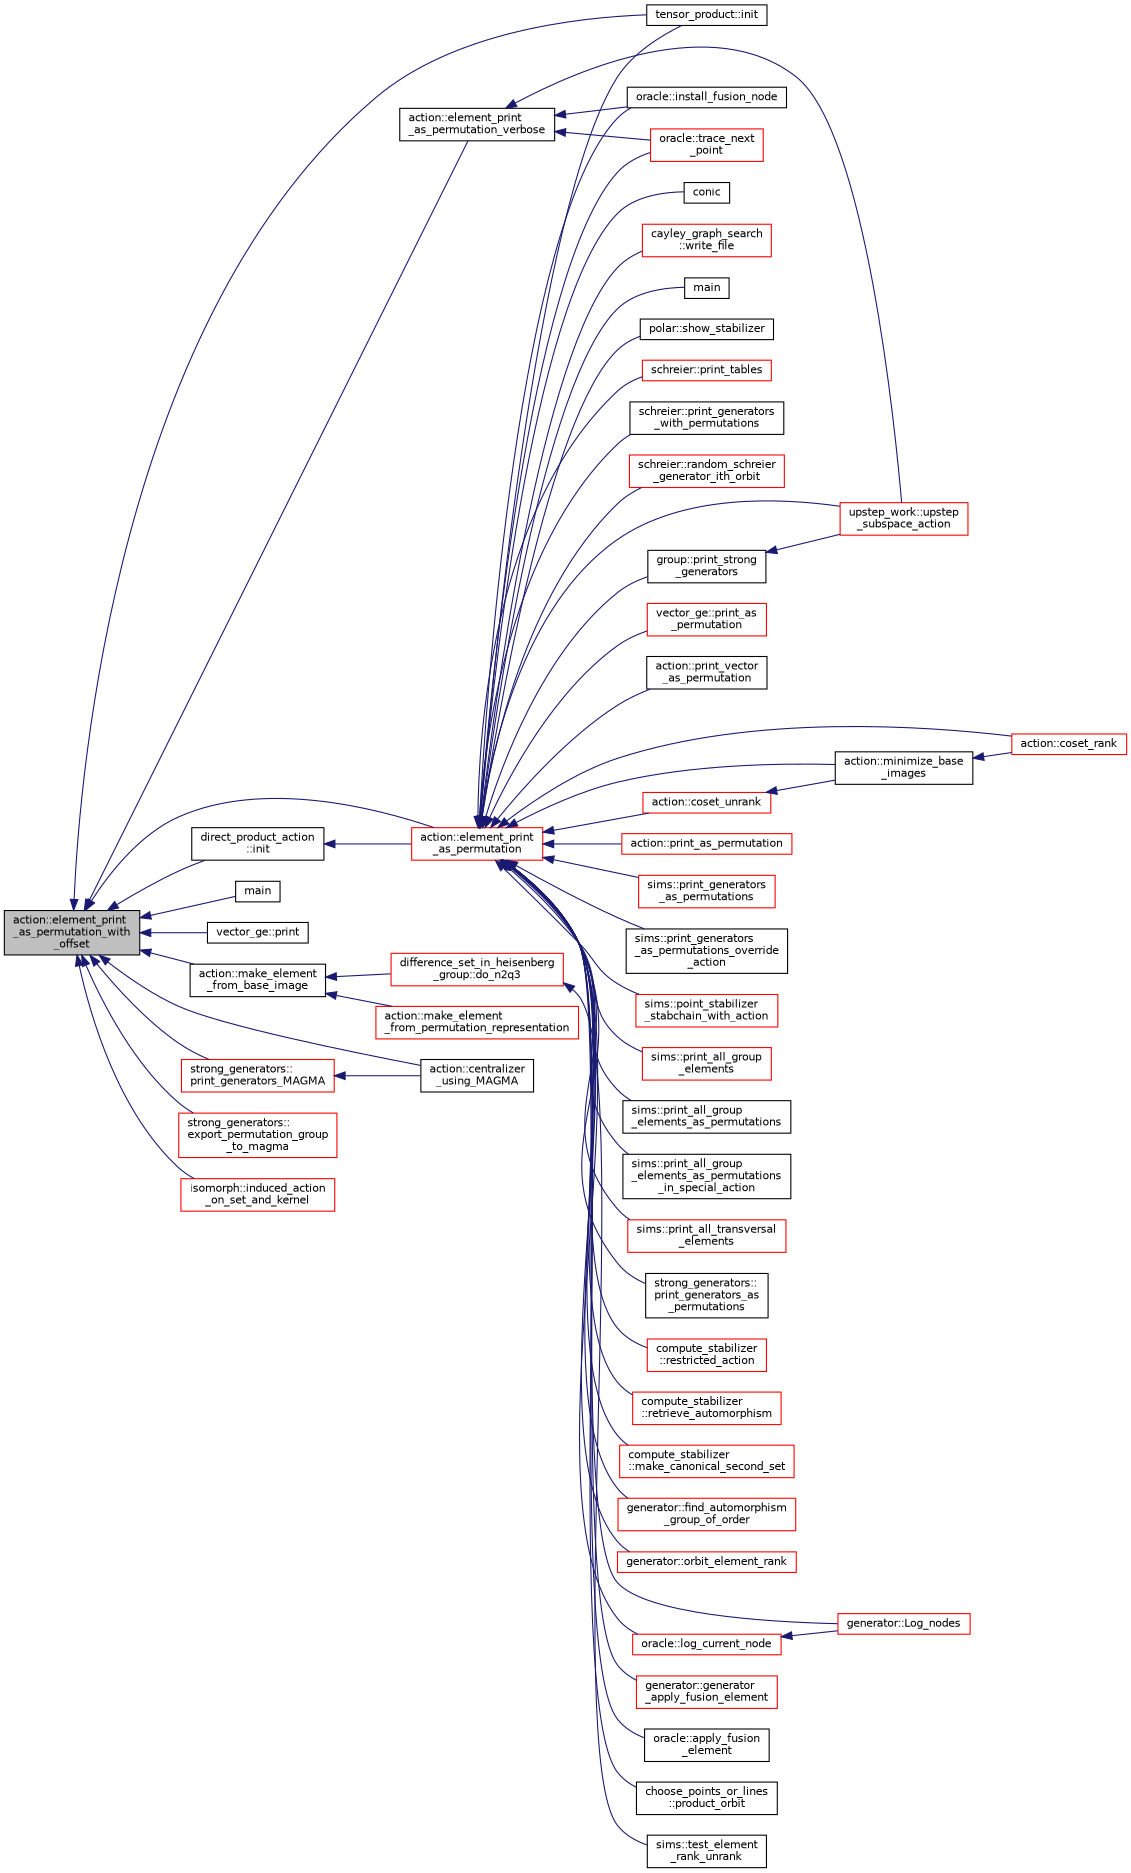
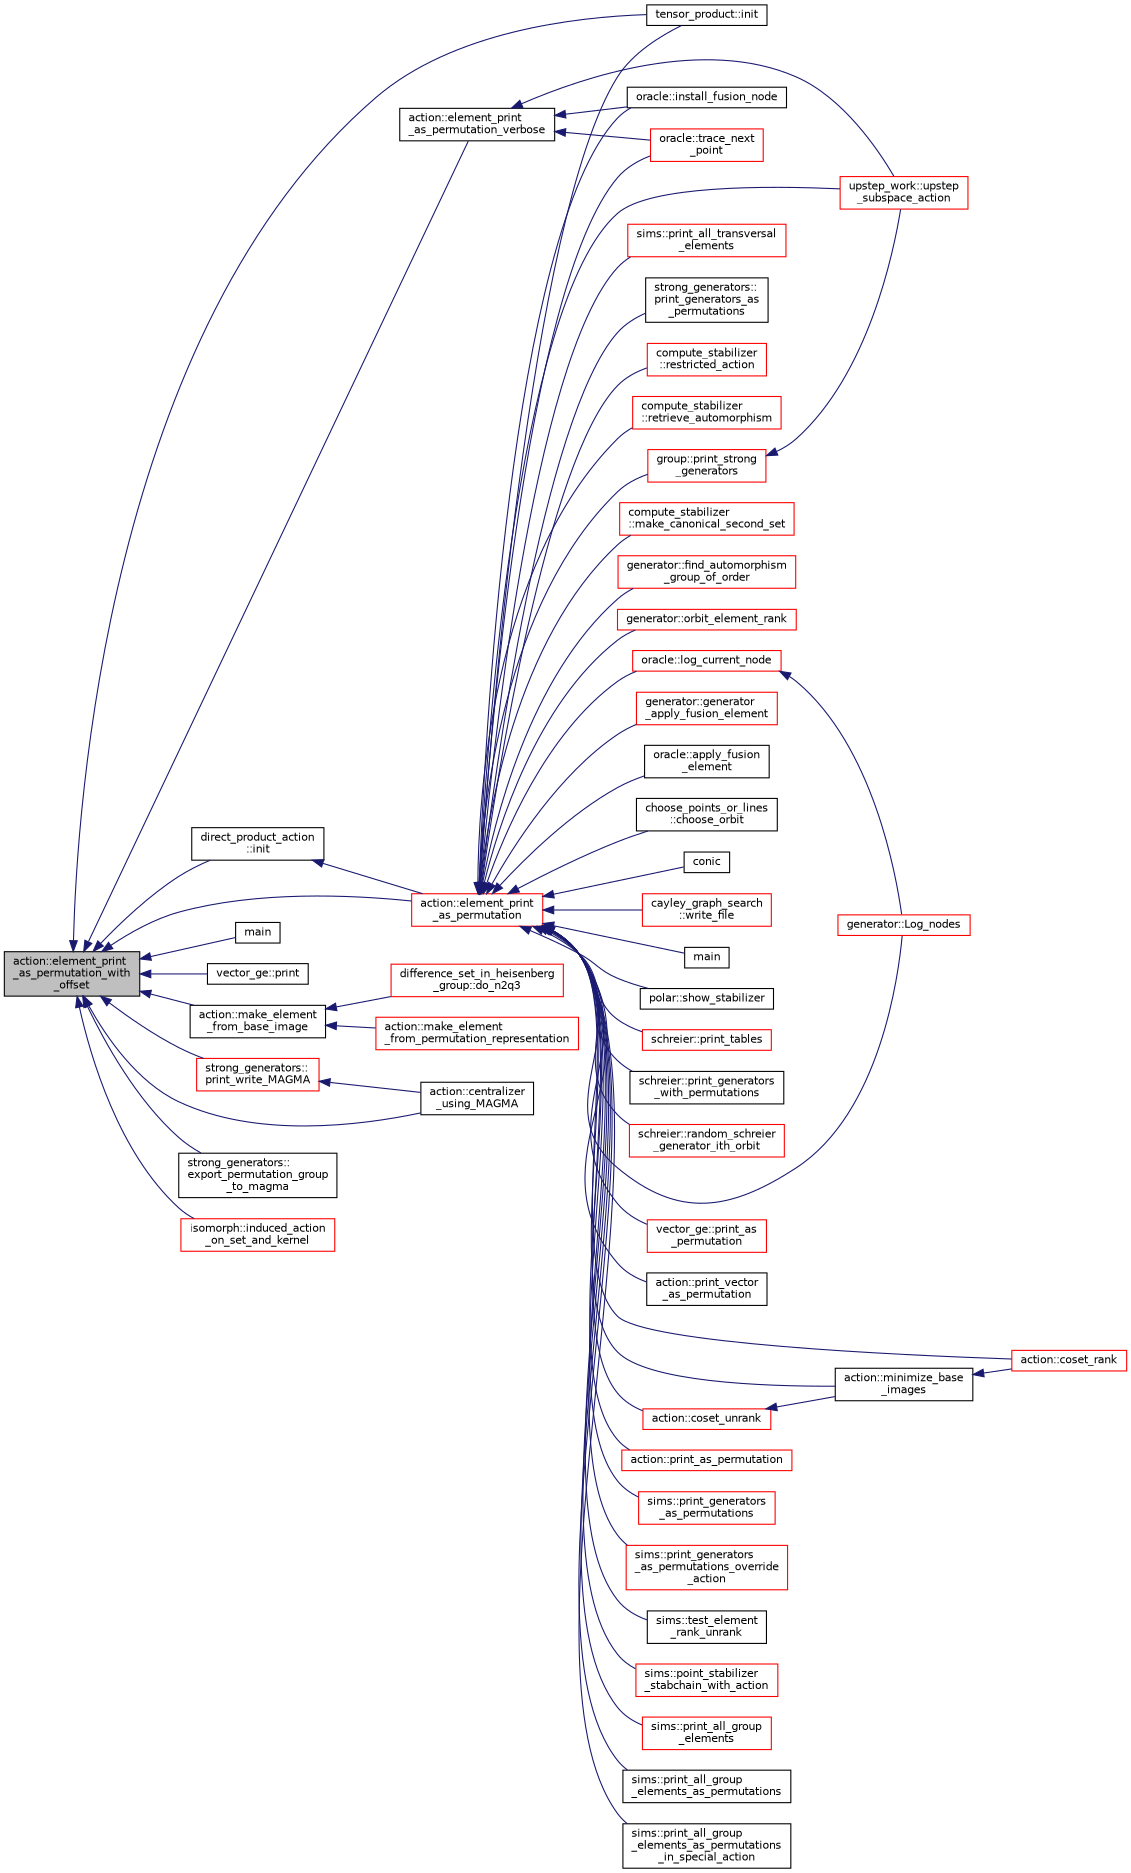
node "group::print_strong _generators": color black -> red
node "sims::print_generators _as_permutations_override _action": color black -> red
node "strong_generators:: print_generators_MAGMA": label "strong_generators:: print_generators_MAGMA" -> "strong_generators:: print_write_MAGMA"
node "strong_generators:: export_permutation_group _to_magma": color red -> black
edge "sims::test_element _rank_unrank" -> "difference_set_in_heisenberg _group::do_n2q3": now "sims::test_element _rank_unrank" -> "action::element_print _as_permutation"
node "choose_points_or_lines ::product_orbit": label "choose_points_or_lines ::product_orbit" -> "choose_points_or_lines ::choose_orbit"
